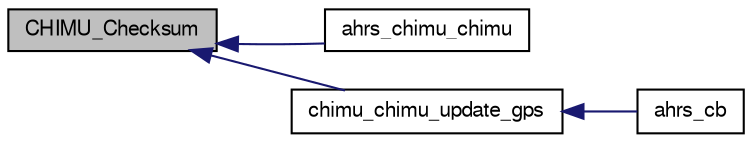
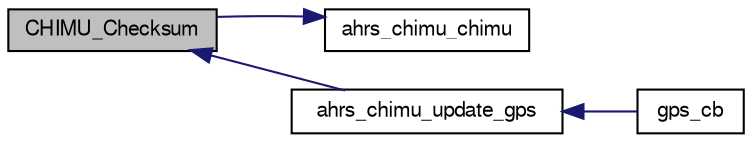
edge "ahrs_chimu_chimu" -> "CHIMU_Checksum": reversed
node "chimu_chimu_update_gps": label "chimu_chimu_update_gps" -> "ahrs_chimu_update_gps"
node "ahrs_cb": label "ahrs_cb" -> "gps_cb"
